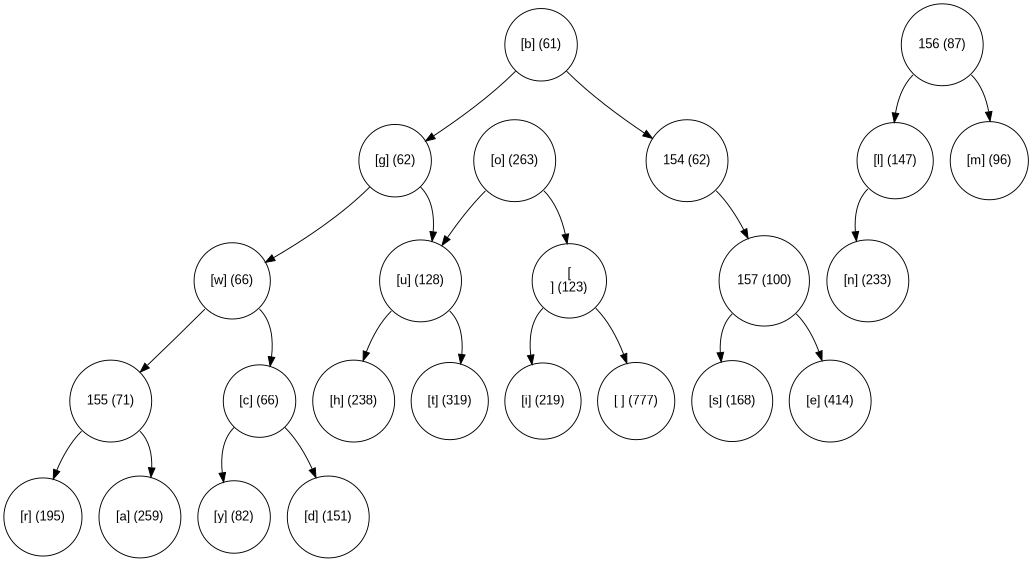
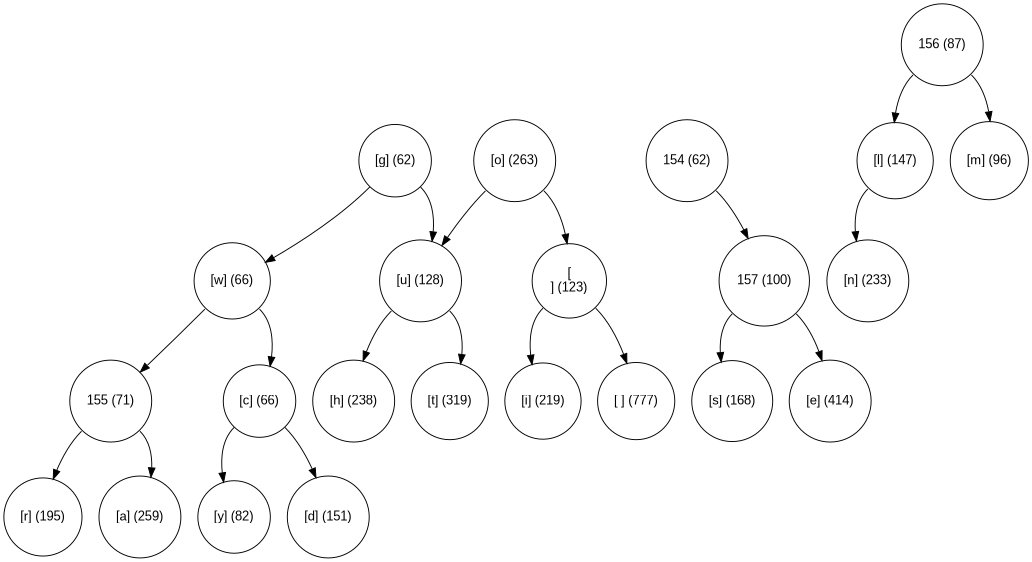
node "[b] (61)": removed
